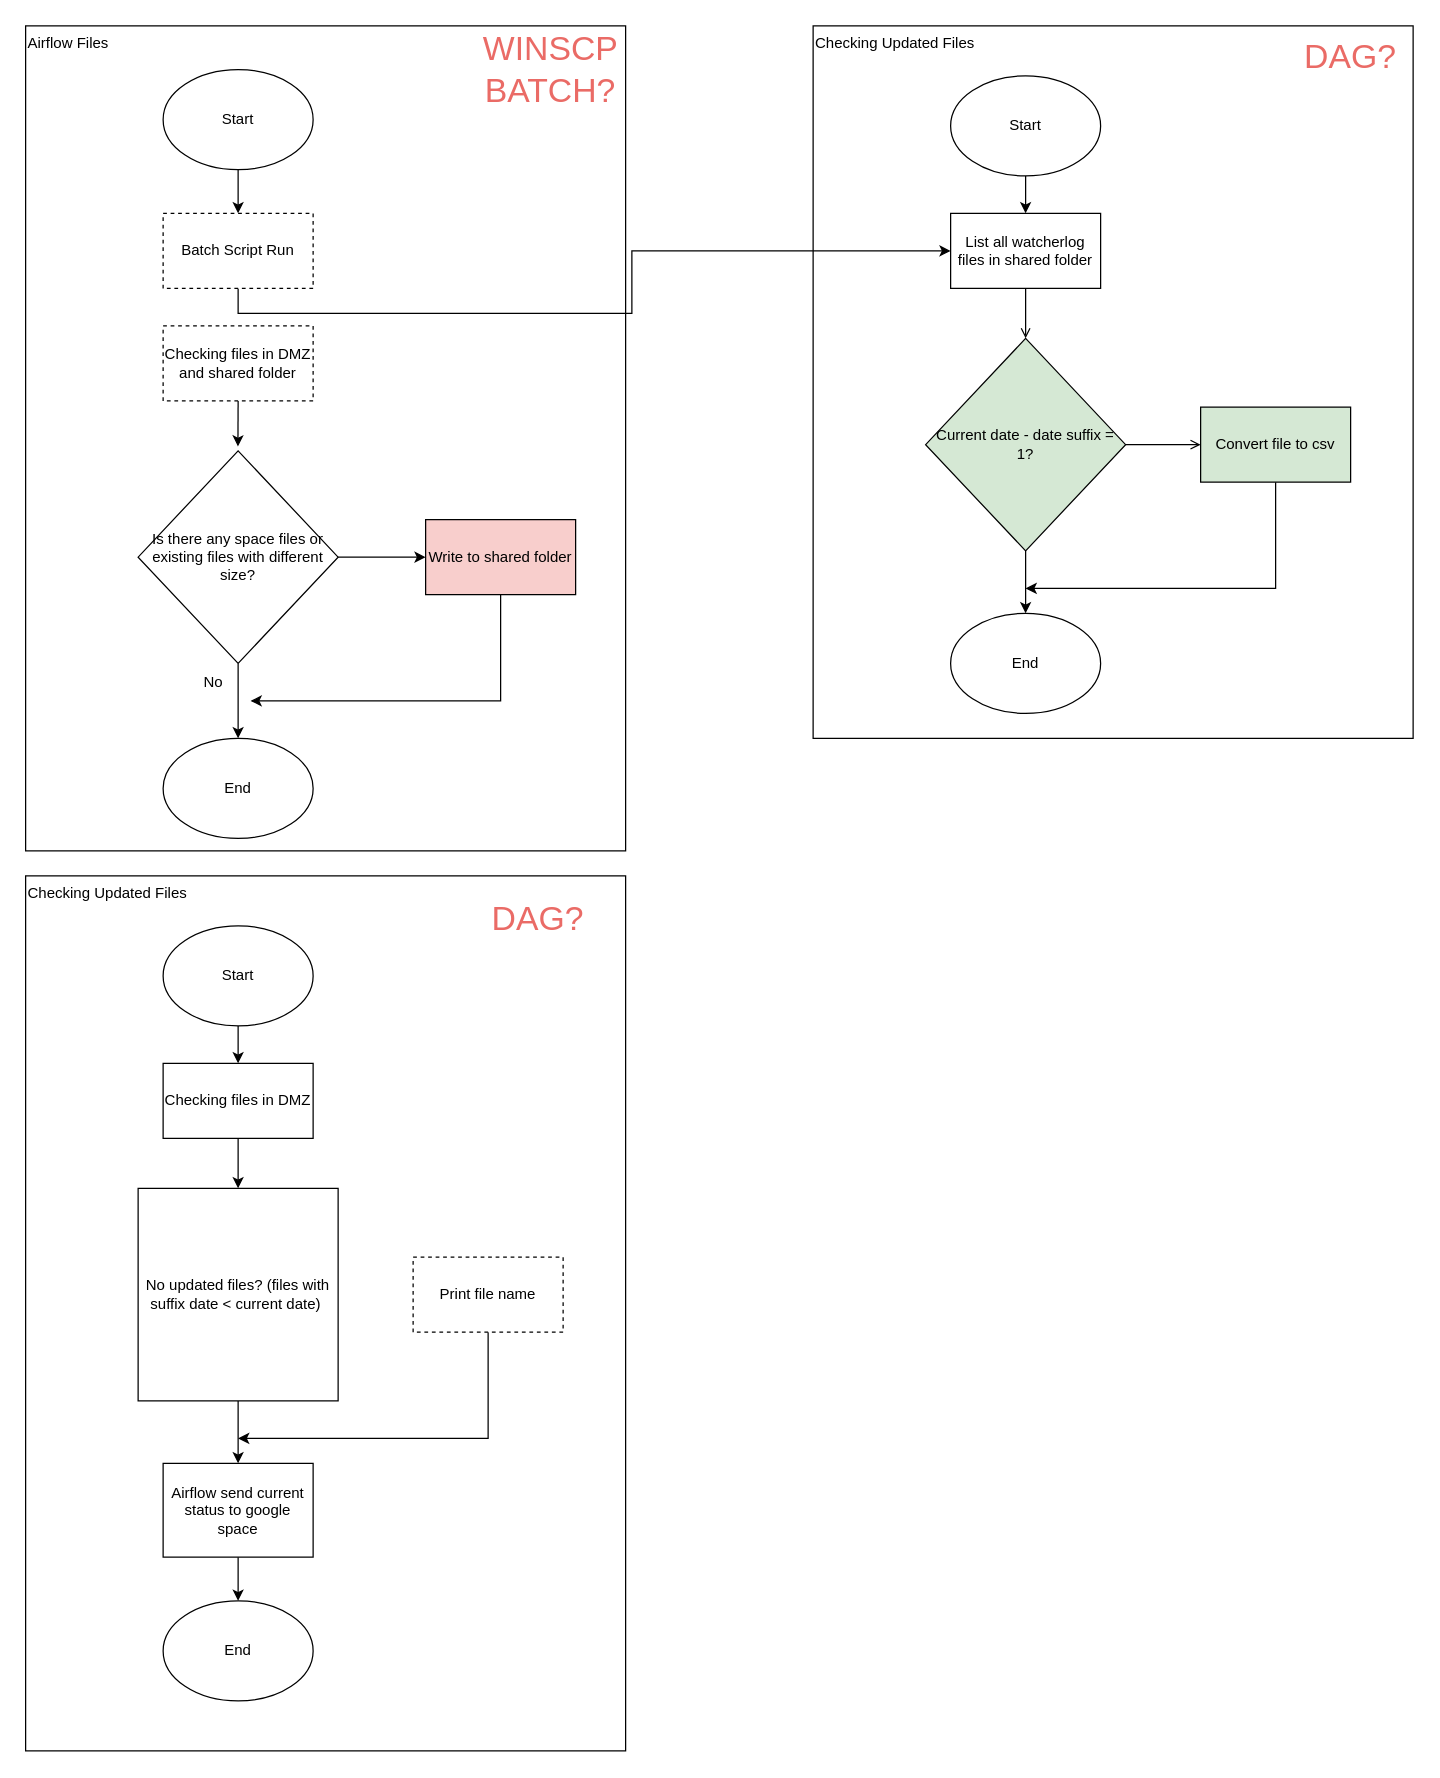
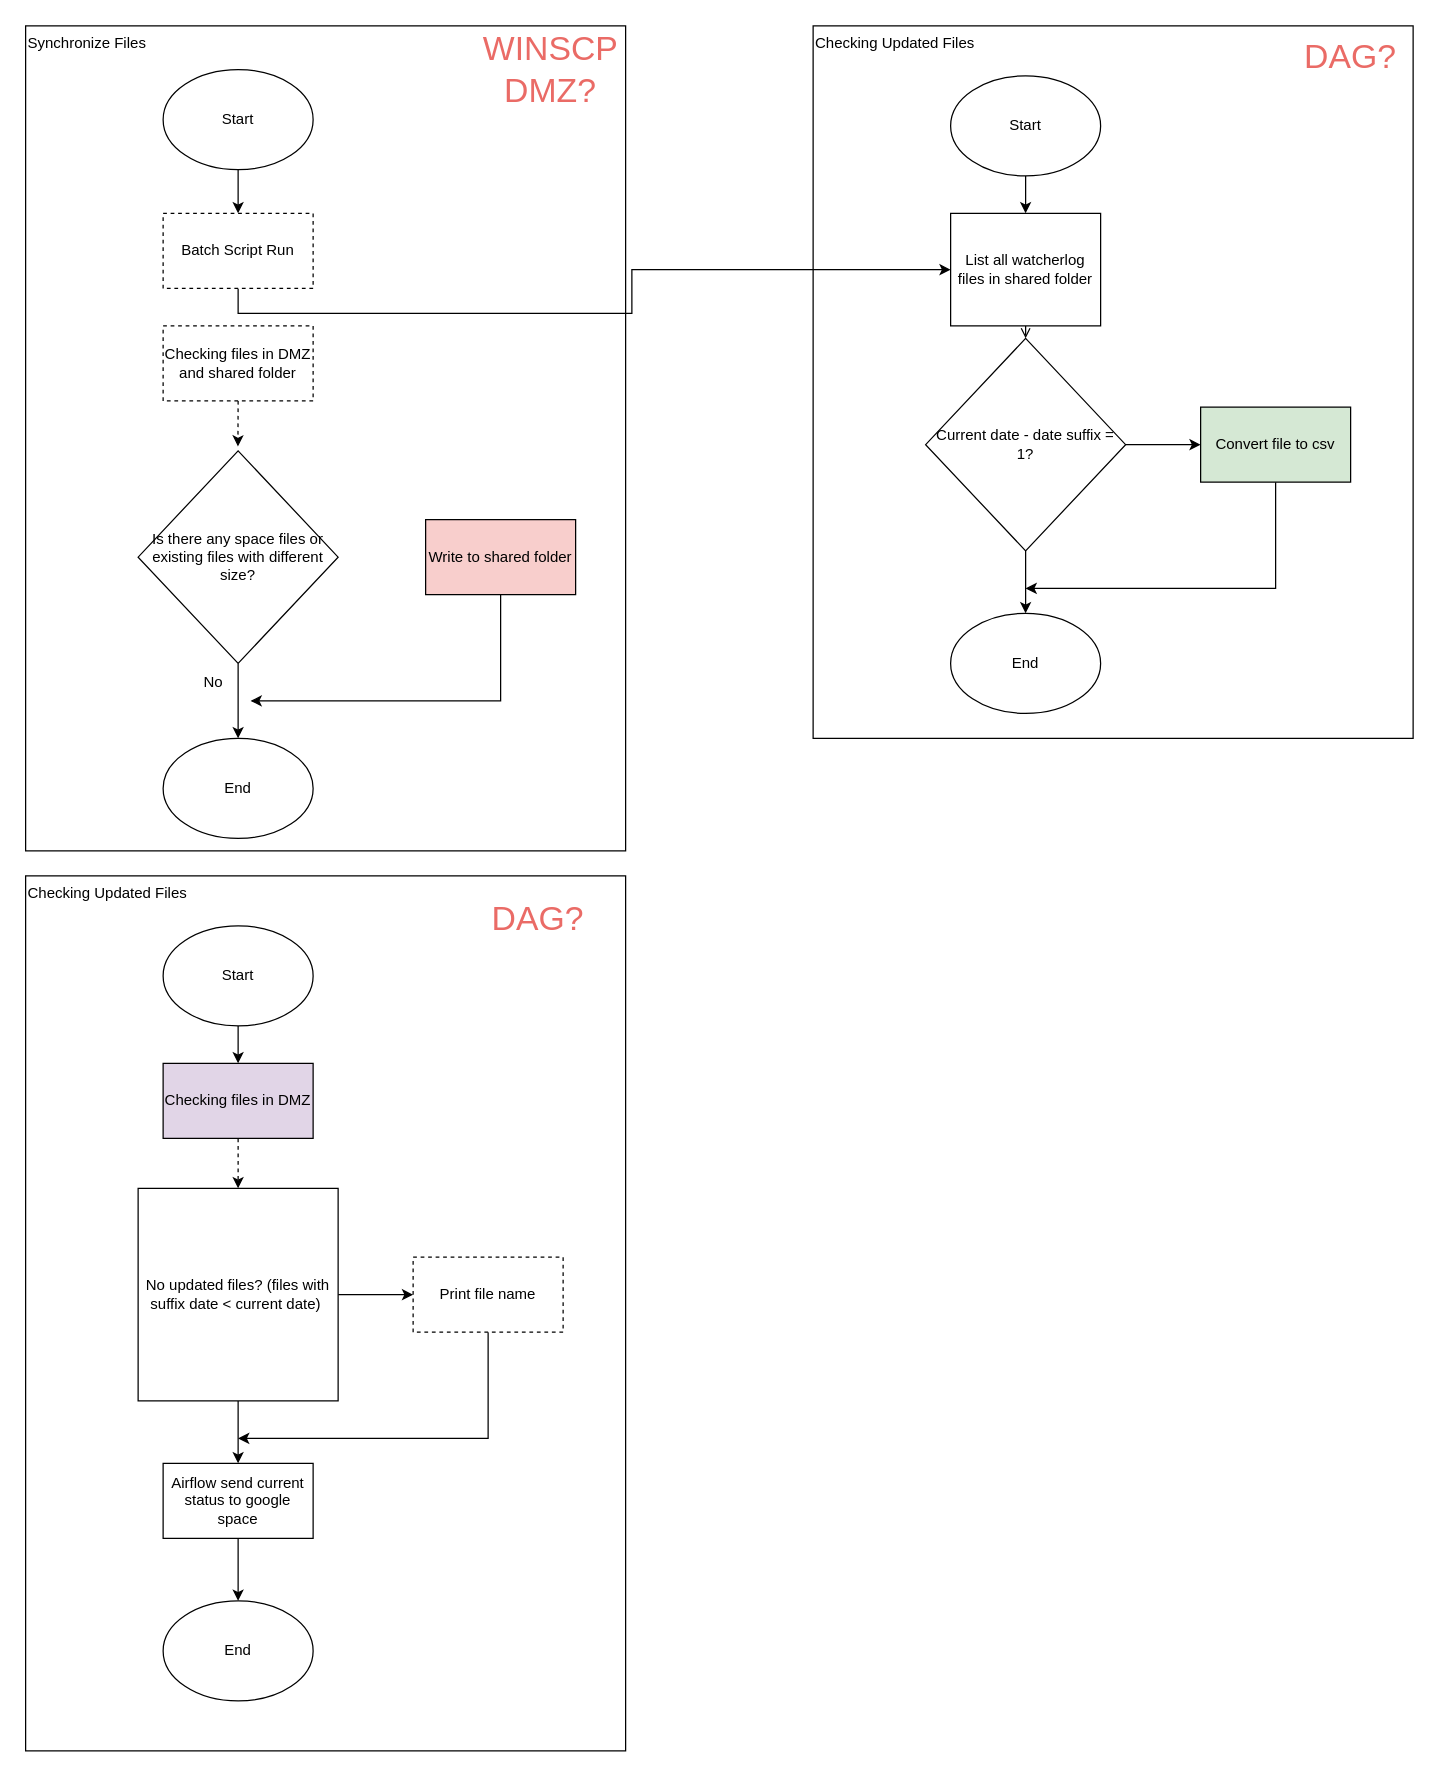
node "Airflow Files": label "Airflow Files" -> "Synchronize Files"
node "WINSCP BATCH?": label "WINSCP BATCH?" -> "WINSCP DMZ?"
node "List all watcherlog files in shared folder": size 150x75 -> 150x113
edge "Checking files in DMZ and shared folder" -> "Is there any space files or existing files with different size?": style solid -> dashed
node "Current date - date suffix = 1?": fillcolor #d5e8d4 -> #ffffff
edge "Current date - date suffix = 1?" -> "Convert file to csv": arrowhead open -> classic
edge "Is there any space files or existing files with different size?" -> "Write to shared folder": removed
node "Checking files in DMZ": fillcolor #ffffff -> #e1d5e7
edge "Checking files in DMZ" -> "No updated files? (files with suffix date < current date)": style solid -> dashed
edge "No updated files? (files with suffix date < current date)" -> "Print file name": added
node "Airflow send current status to google space": size 150x94 -> 150x75
